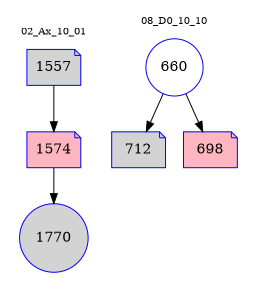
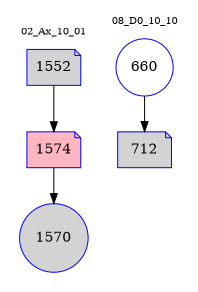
node "1557": label "1557" -> "1552"
node "698": removed
node "1770": label "1770" -> "1570"
